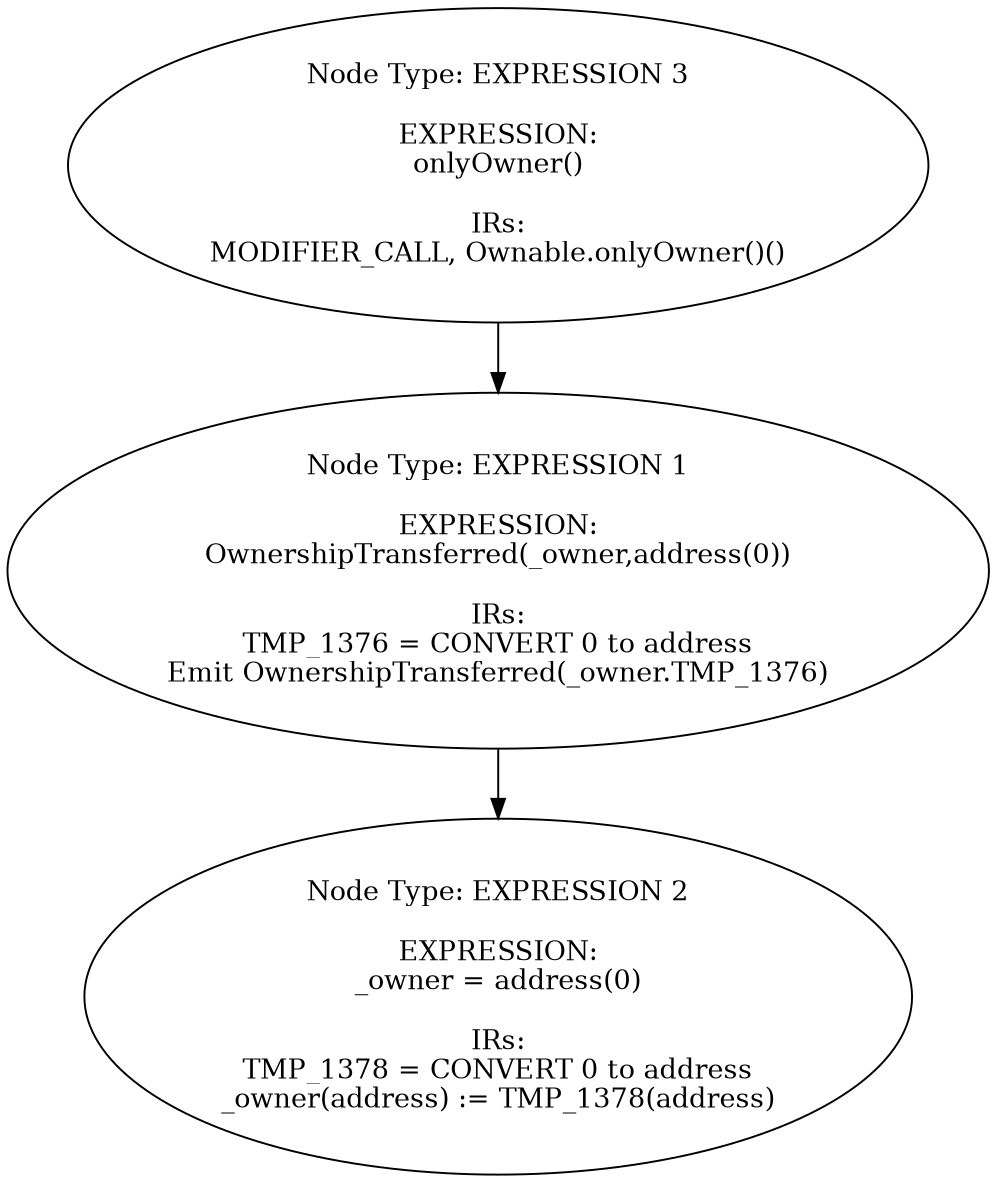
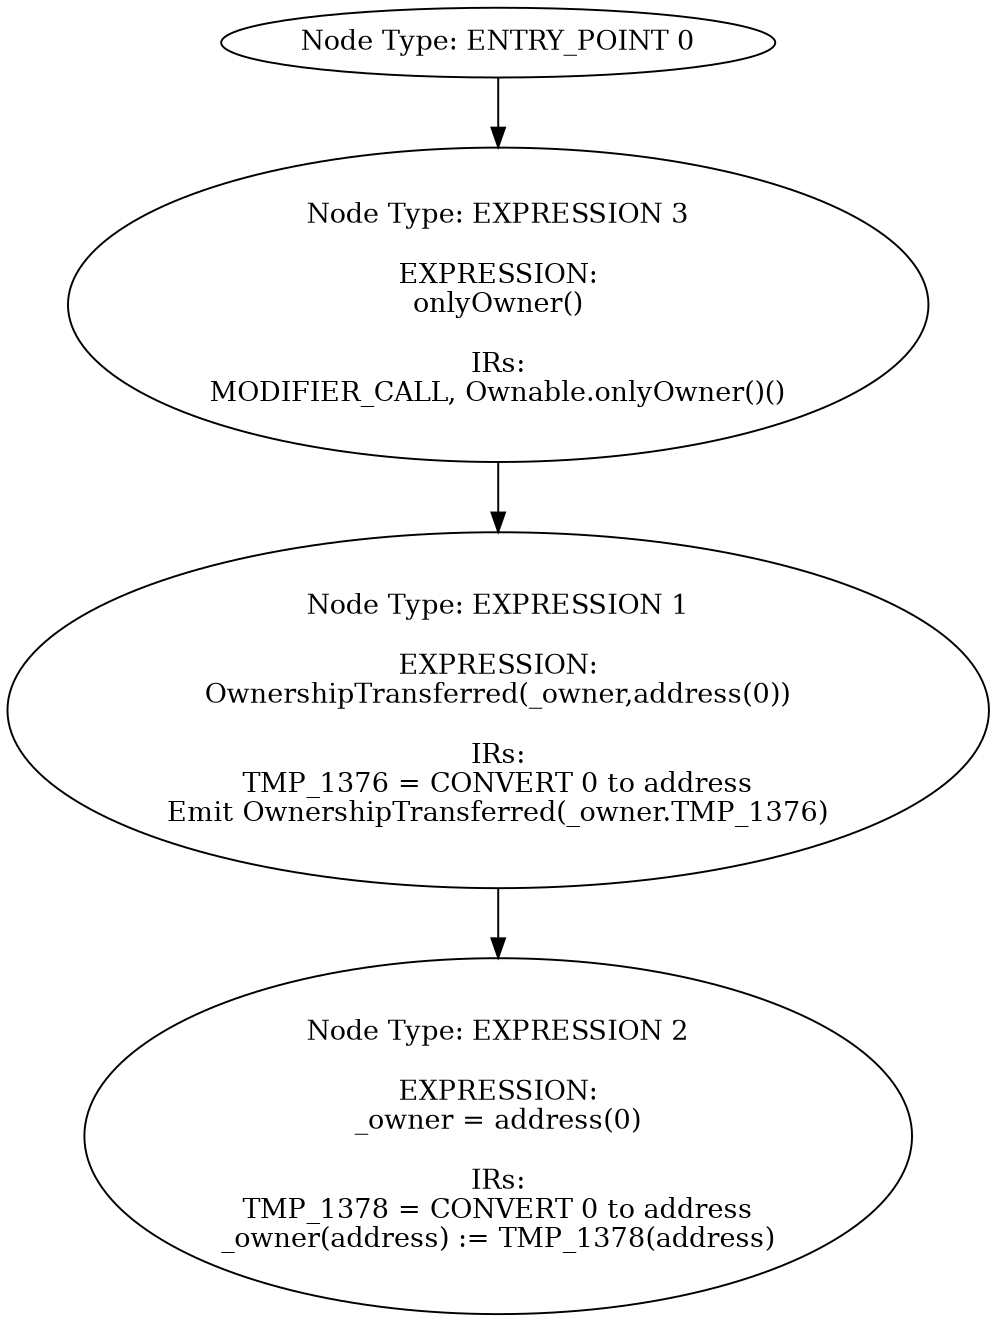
node "Node Type: ENTRY_POINT 0": added
